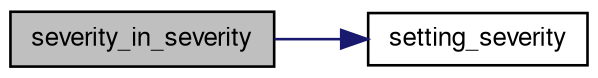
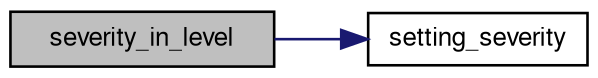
node "severity_in_severity": label "severity_in_severity" -> "severity_in_level"
